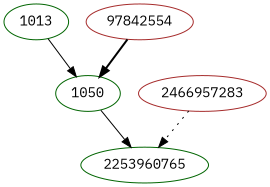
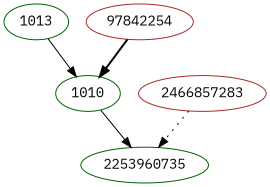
node "97842554": label "97842554" -> "97842254"
node "1050": label "1050" -> "1010"
node "2466957283": label "2466957283" -> "2466857283"
node "2253960765": label "2253960765" -> "2253960735"
